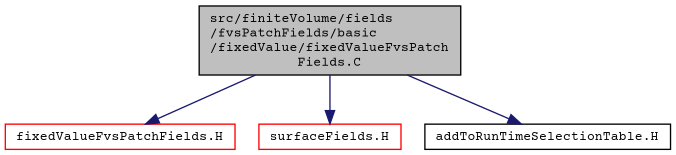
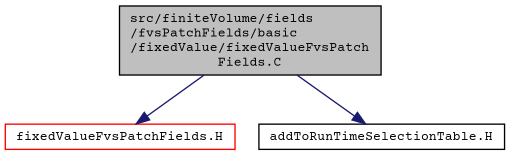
node "surfaceFields.H": removed
